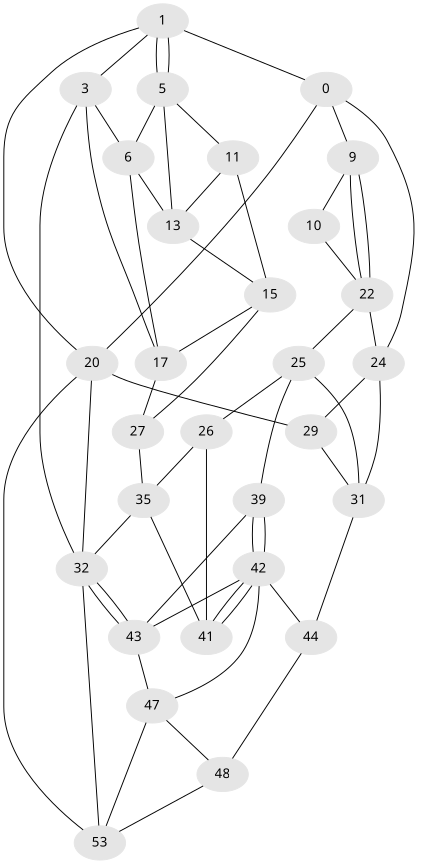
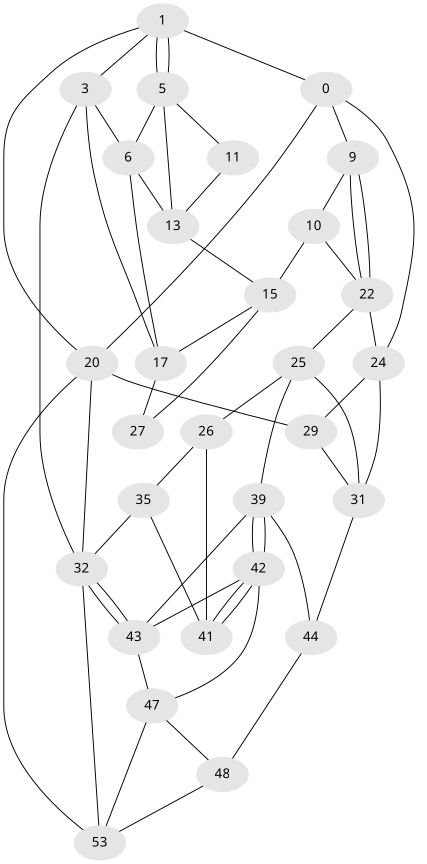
edge "11" -- "15": now "10" -- "15"
edge "27" -- "35": removed
edge "42" -- "44": now "39" -- "44"
